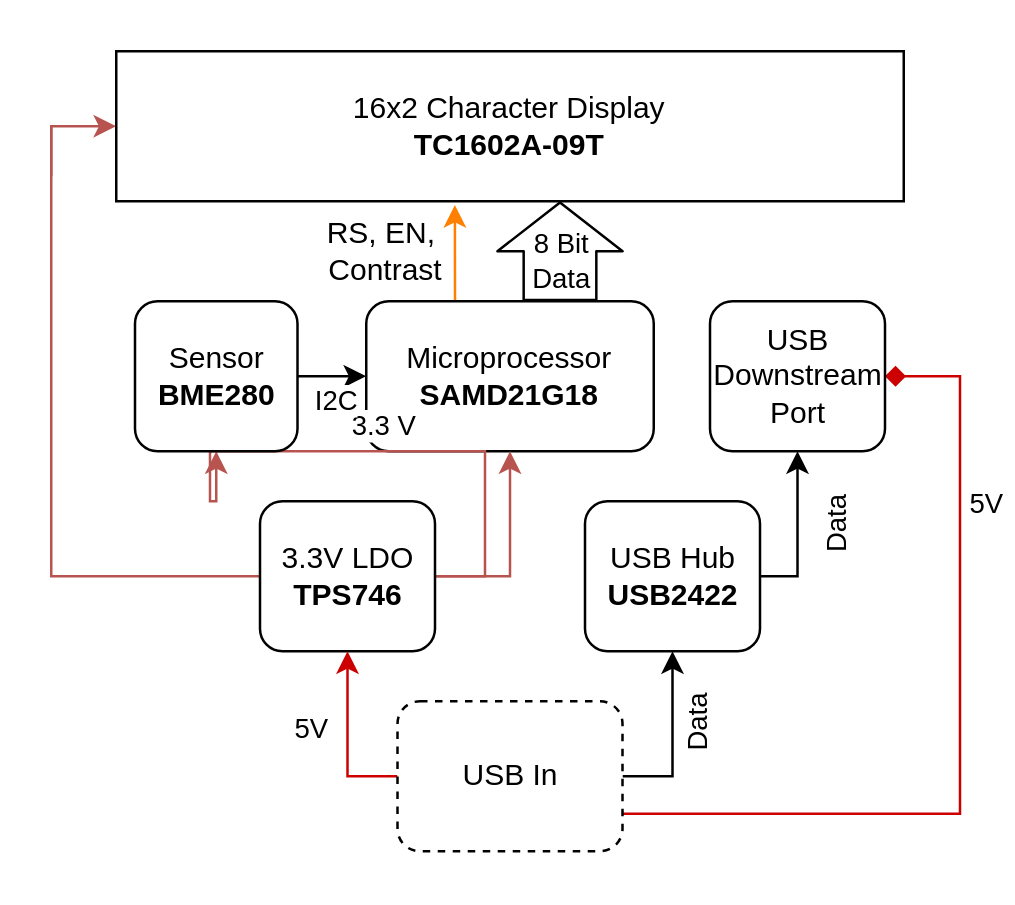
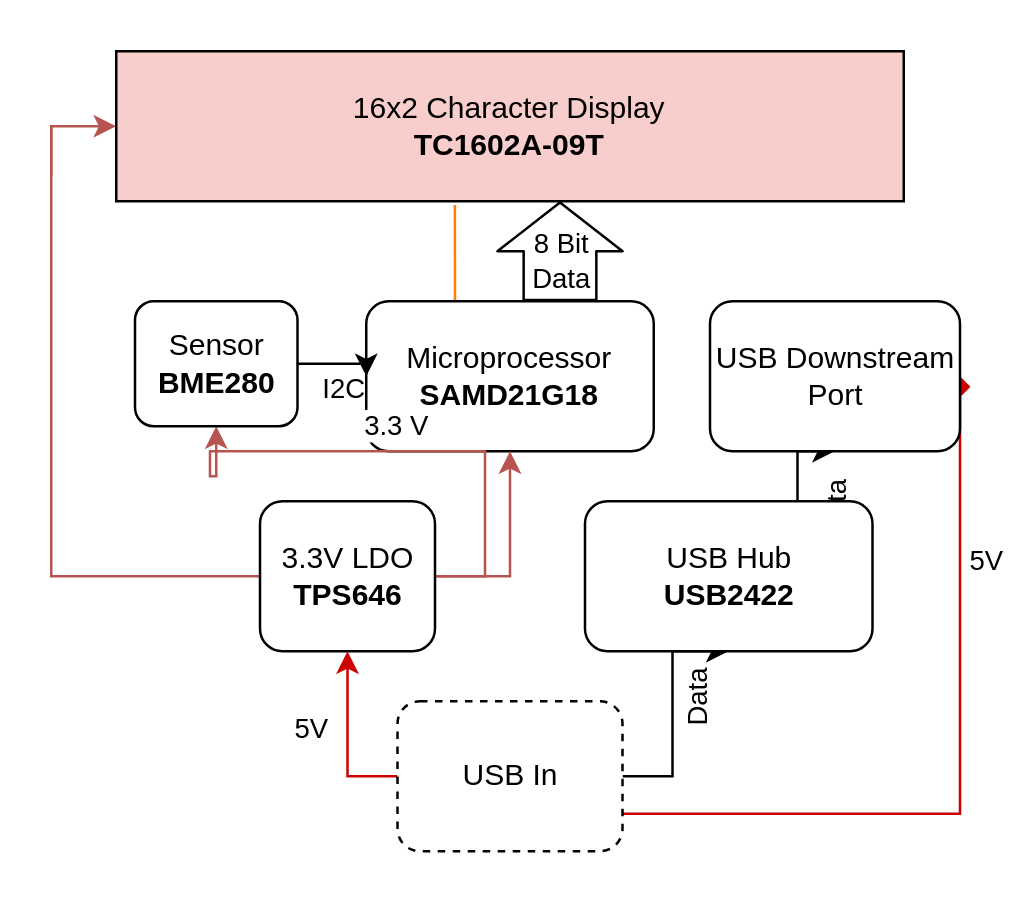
node "16x2 Character Display TC1602A-09T": fillcolor #ffffff -> #f8cecc
edge "Microprocessor SAMD21G18" -> "16x2 Character Display TC1602A-09T": arrowhead classic -> none
node "RS, EN, Contrast": removed
node "Sensor BME280": size 163x150 -> 163x125
node "USB Downstream Port": size 175x150 -> 250x150
node "3.3V LDO TPS746": label "3.3V LDO TPS746" -> "3.3V LDO TPS646"
node "USB Hub USB2422": size 175x150 -> 288x150
